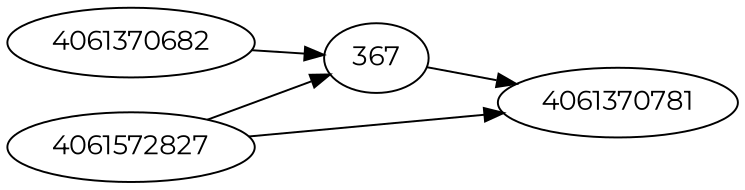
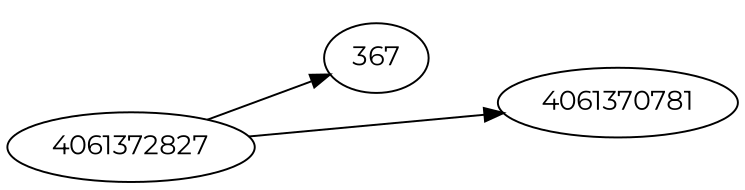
node "4061370682": removed
edge "367" -> "4061370781": removed
node "4061572827": label "4061572827" -> "4061372827"
